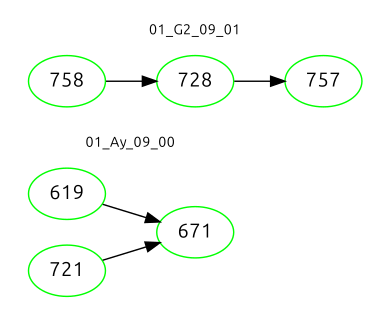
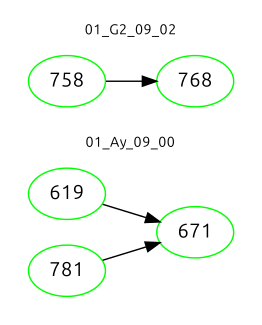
cluster "01_G2_09_01": label "01_G2_09_01" -> "01_G2_09_02"
node "728": label "728" -> "768"
node "757": removed
node "721": label "721" -> "781"
